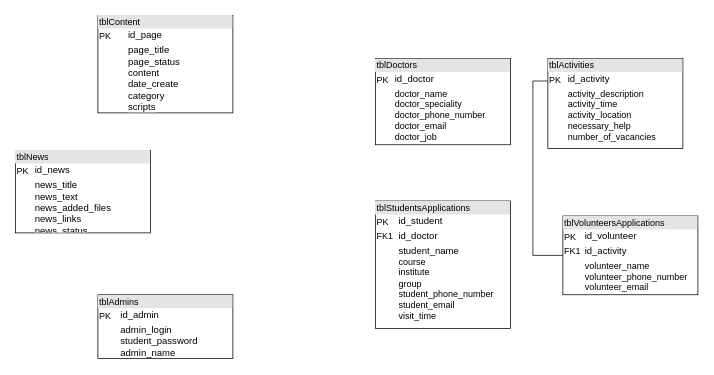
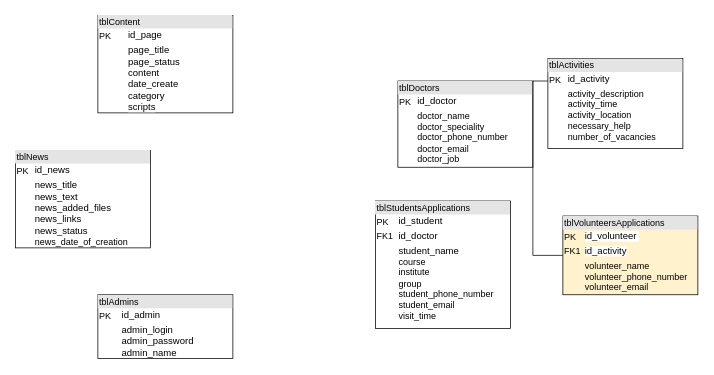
node "tblDoctors PK id_doctor doctor_name doctor_speciality doctor_phone_number doctor_email doctor_job": moved (443, 102) -> (465, 124)
node "tblNews PK id_news news_title news_text news_added_files news_links news_status news_date_of_creation": size 135x83 -> 135x98
node "tblVolunteersApplications PK id_volunteer FK1 id_activity volunteer_name volunteer_phone_number volunteer_email": fillcolor #ffffff -> #fff2cc
node "tblAdmins PK id_admin admin_login student_password admin_name": label "tblAdmins PK id_admin admin_login student_password admin_name" -> "tblAdmins PK id_admin admin_login admin_password admin_name"
